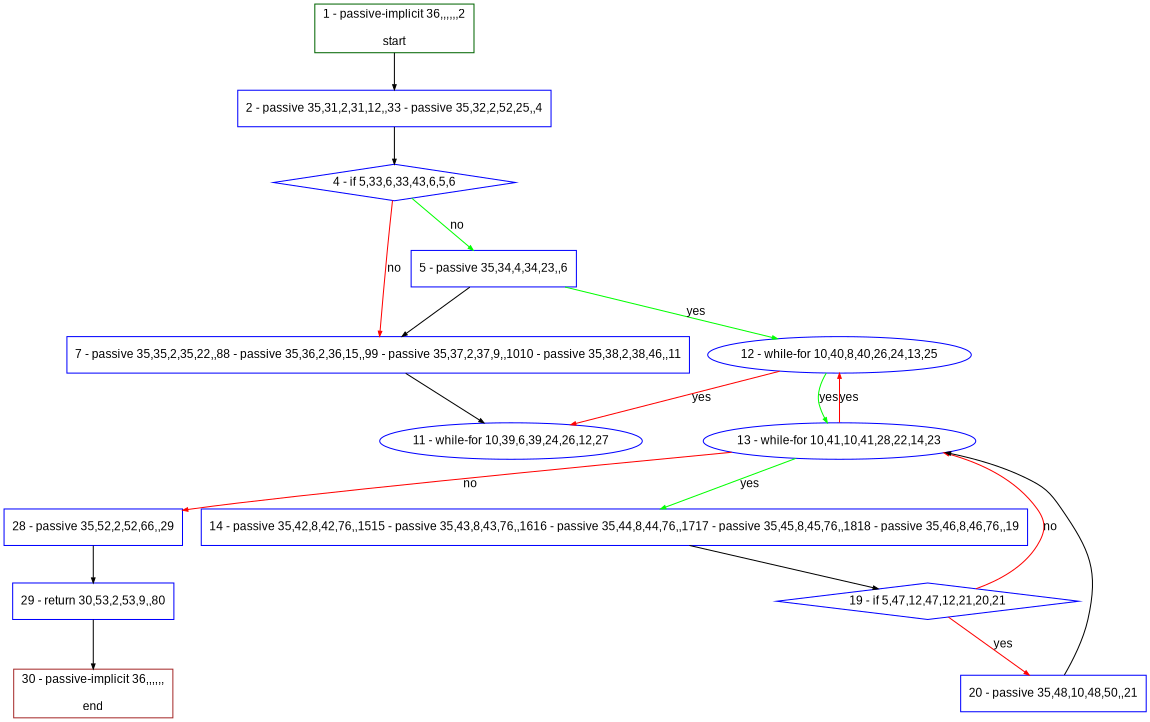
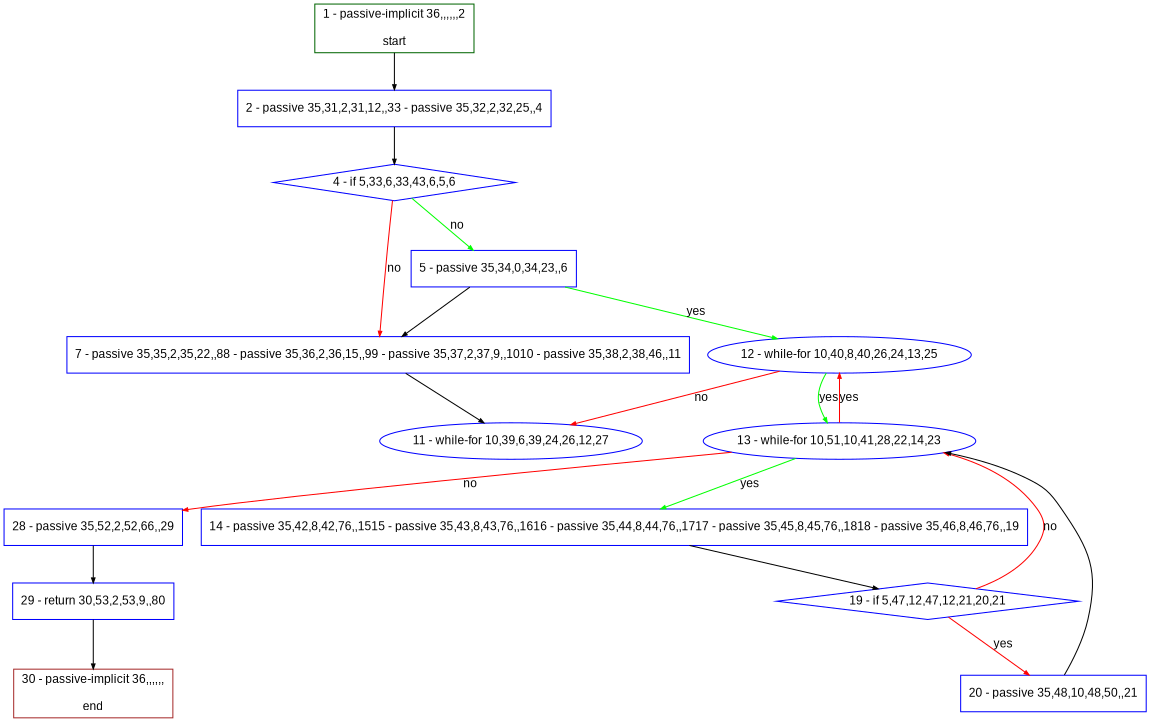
node "2 - passive 35,31,2,31,12,,33 - passive 35,32,2,52,25,,4": label "2 - passive 35,31,2,31,12,,33 - passive 35,32,2,52,25,,4" -> "2 - passive 35,31,2,31,12,,33 - passive 35,32,2,32,25,,4"
node "5 - passive 35,34,4,34,23,,6": label "5 - passive 35,34,4,34,23,,6" -> "5 - passive 35,34,0,34,23,,6"
edge "12 - while-for 10,40,8,40,26,24,13,25" -> "11 - while-for 10,39,6,39,24,26,12,27": label "yes" -> "no"
node "13 - while-for 10,41,10,41,28,22,14,23": label "13 - while-for 10,41,10,41,28,22,14,23" -> "13 - while-for 10,51,10,41,28,22,14,23"
